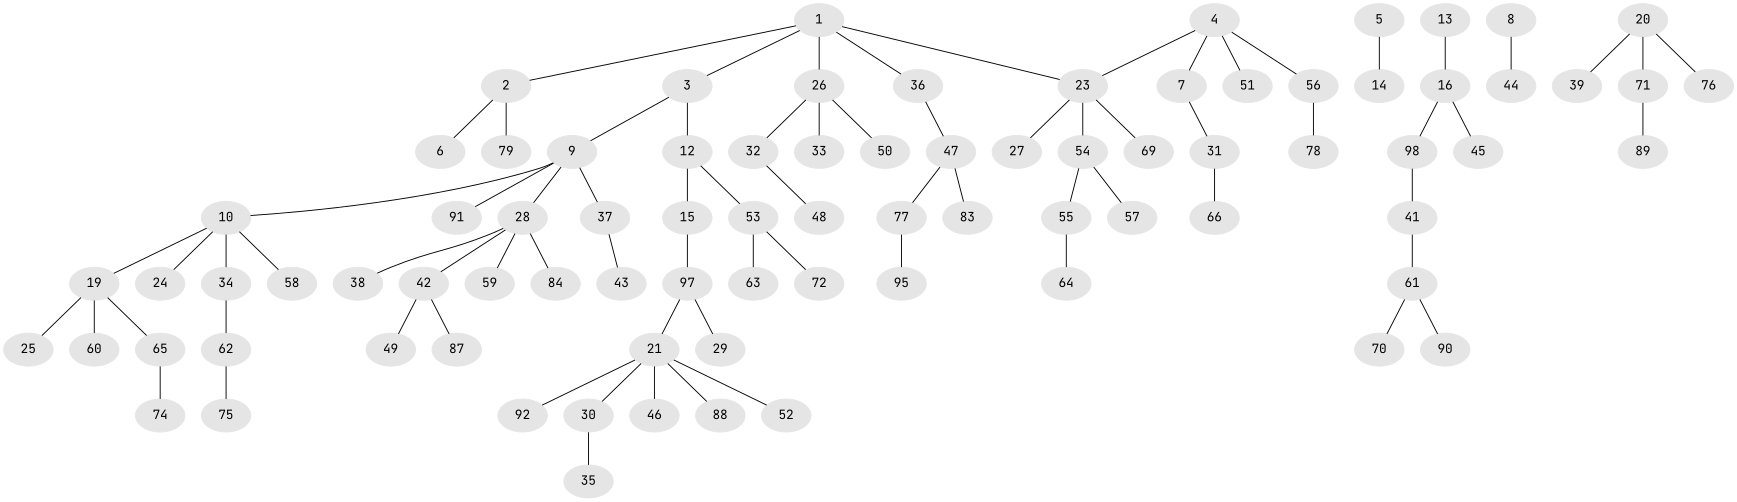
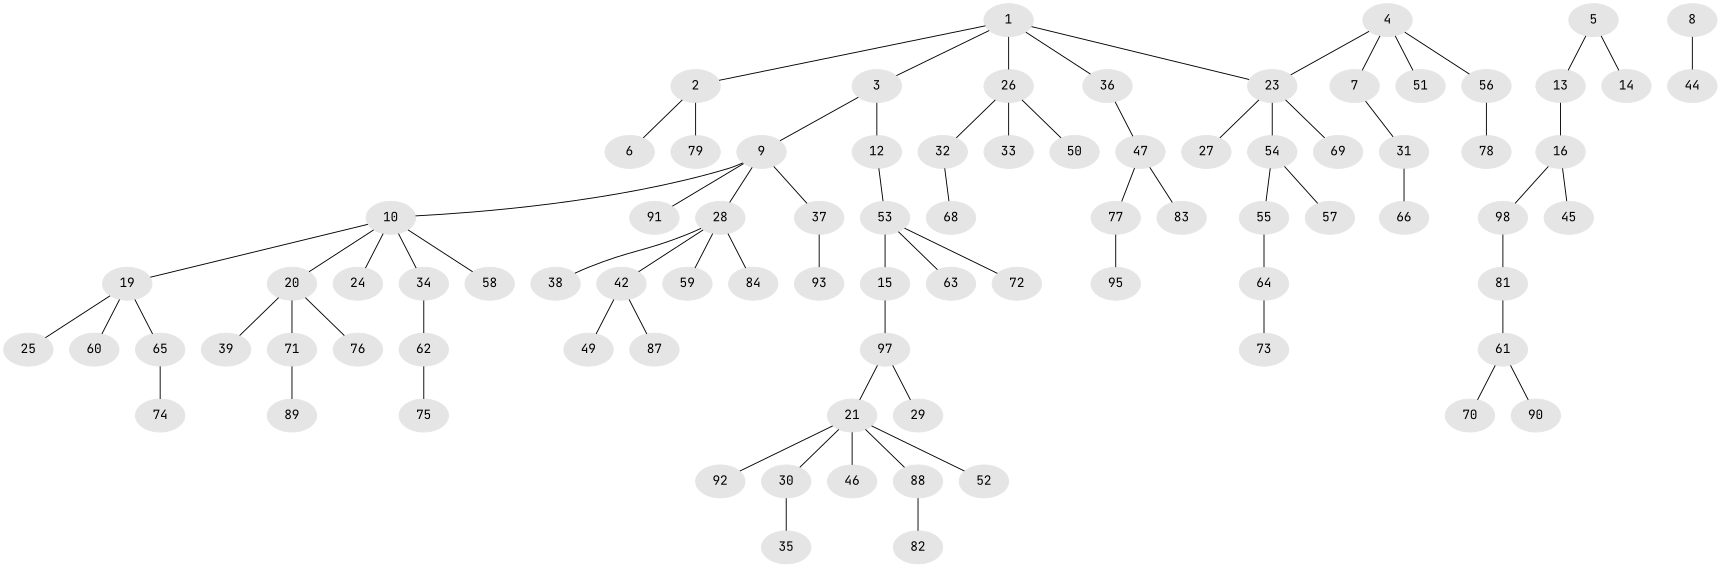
edge "5" -- "13": added
edge "12" -- "15": now "53" -- "15"
node "48": label "48" -> "68"
node "41": label "41" -> "81"
edge "10" -- "20": added
node "43": label "43" -> "93"
node "73": added
node "82": added
